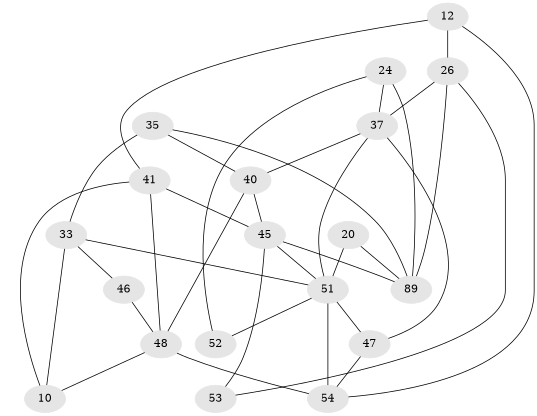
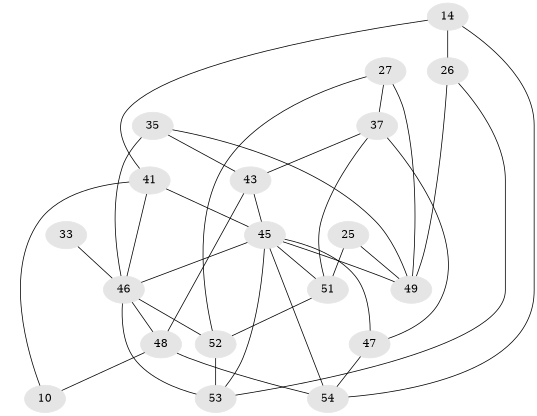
node "12": label "12" -> "14"
node "24": label "24" -> "27"
edge "26" -- "37": removed
edge "35" -- "33": now "35" -- "46"
node "40": label "40" -> "43"
node "20": label "20" -> "25"
edge "41" -- "48": now "41" -- "46"
edge "45" -- "46": added
edge "33" -- "51": removed
node "89": label "89" -> "49"
edge "33" -- "10": removed
edge "46" -- "52": added
edge "51" -- "47": now "45" -- "47"
edge "51" -- "54": now "45" -- "54"
edge "46" -- "53": added
edge "52" -- "53": added
